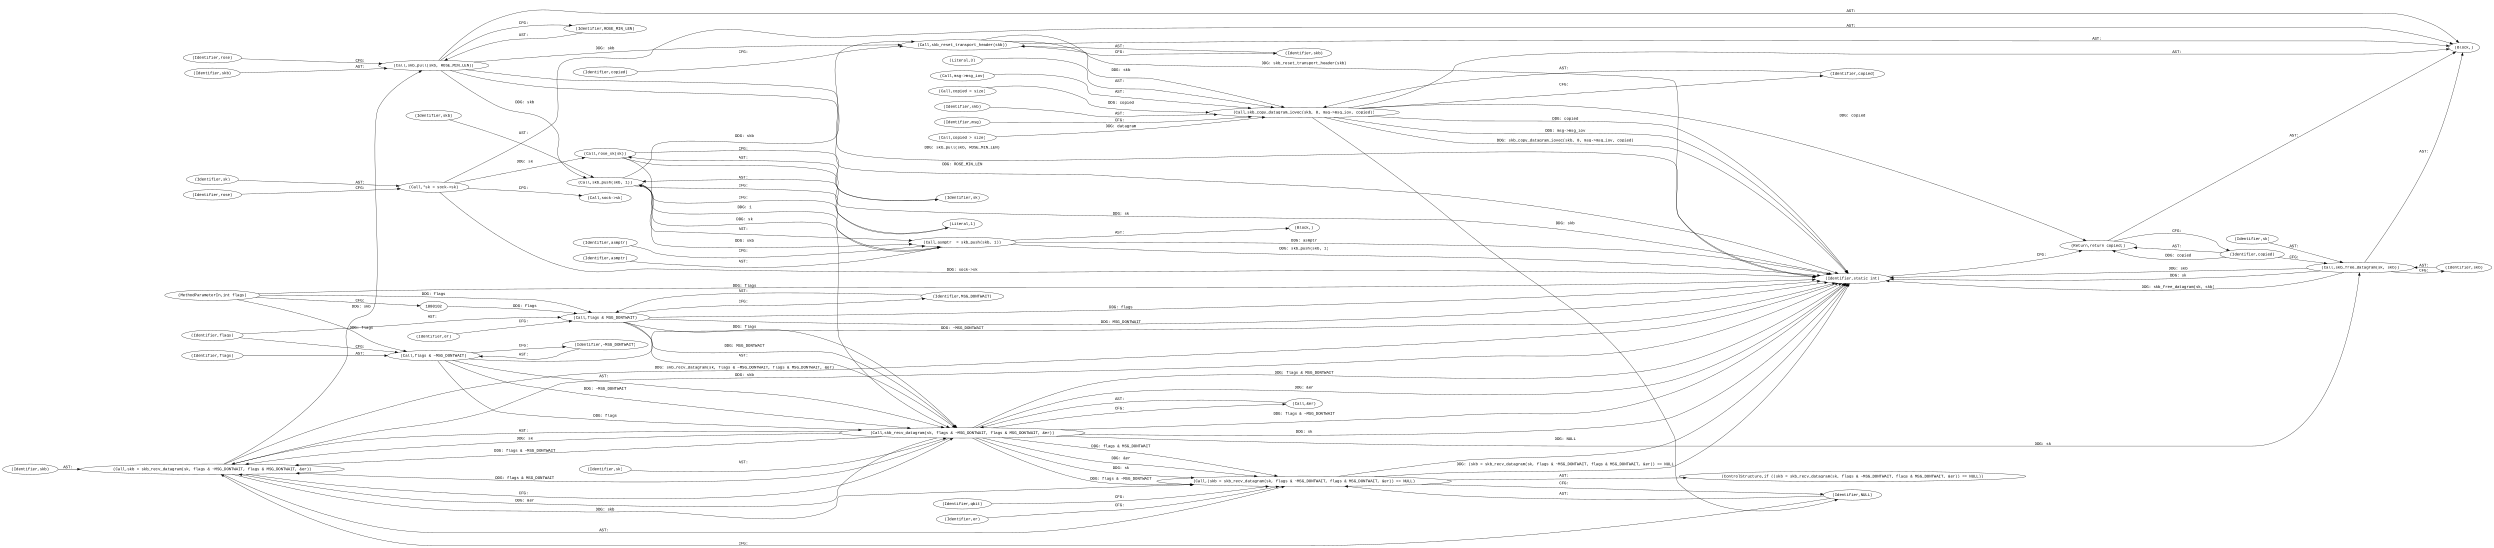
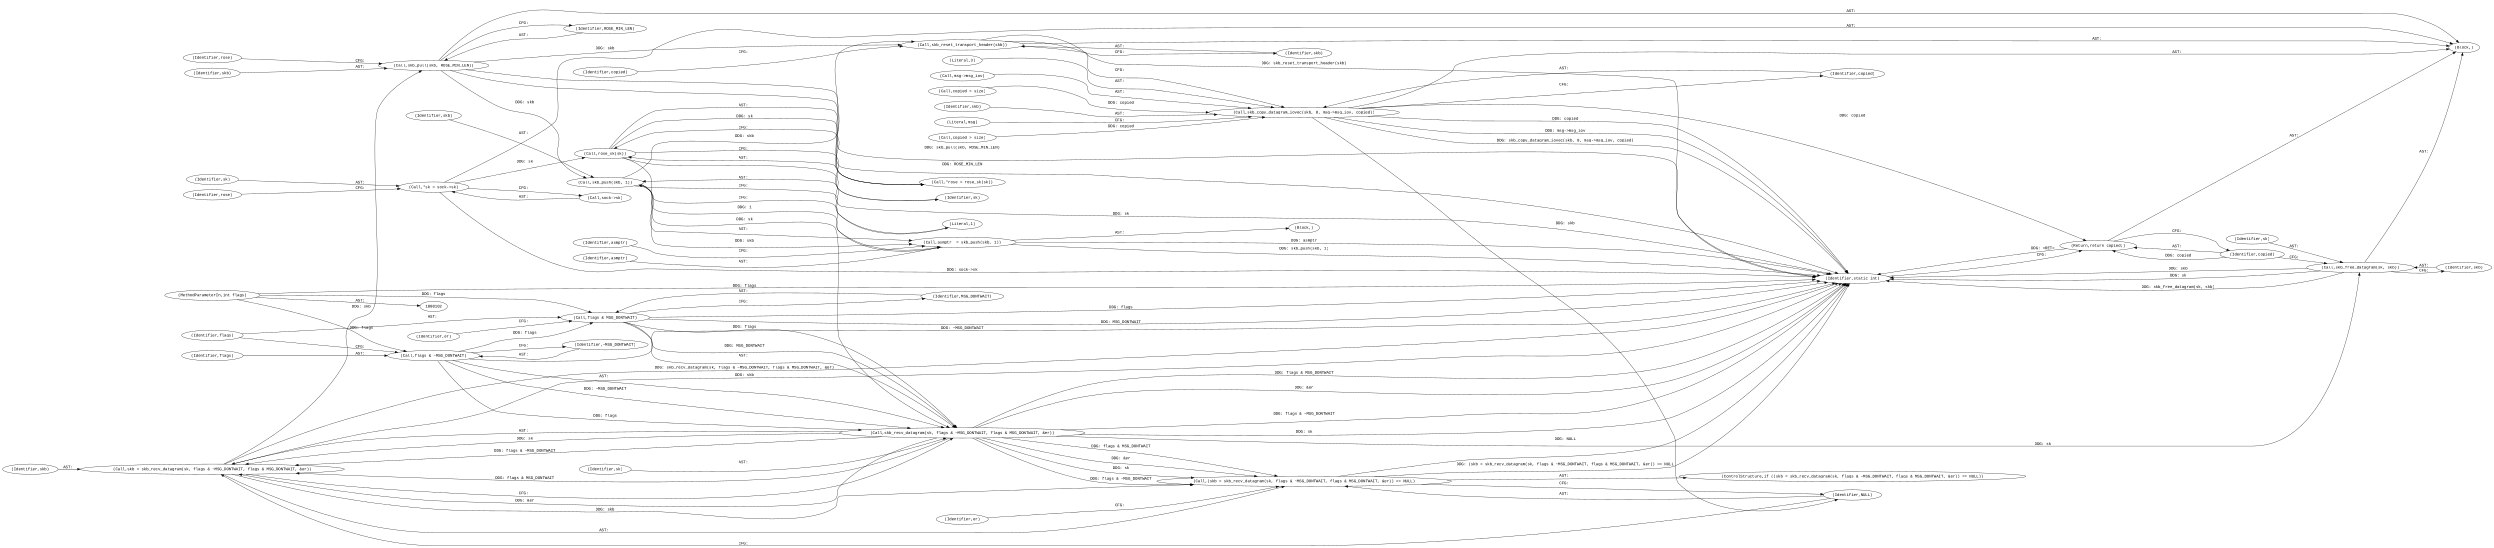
edge "(Call,skb_reset_transport_header(skb))" -> "(Call,skb_copy_datagram_iovec(skb, 0, msg->msg_iov, copied))": label "DDG: skb" -> "CFG: "
node "(Identifier,msg)": label "(Identifier,msg)" -> "(Literal,msg)"
edge "(Call,copied > size)" -> "(Call,skb_copy_datagram_iovec(skb, 0, msg->msg_iov, copied))": label "DDG: datagram" -> "DDG: copied"
node "(Call,*rose = rose_sk(sk))": added
edge "(Call,sock->sk)" -> "(Call,*sk = sock->sk)": added, label "AST:"
edge "(Return,return copied;)" -> "(Identifier,static int)": added, label "DDG: <RET>"
edge "(MethodParameterIn,int flags)" -> "1000102": label "CFG: " -> "AST: "
edge "1000102" -> "(Call,flags & MSG_DONTWAIT)": now "(Call,flags & ~MSG_DONTWAIT)" -> "(Call,flags & MSG_DONTWAIT)"
node "(Call,&er)": removed
node "(Identifier,qbit)": removed
